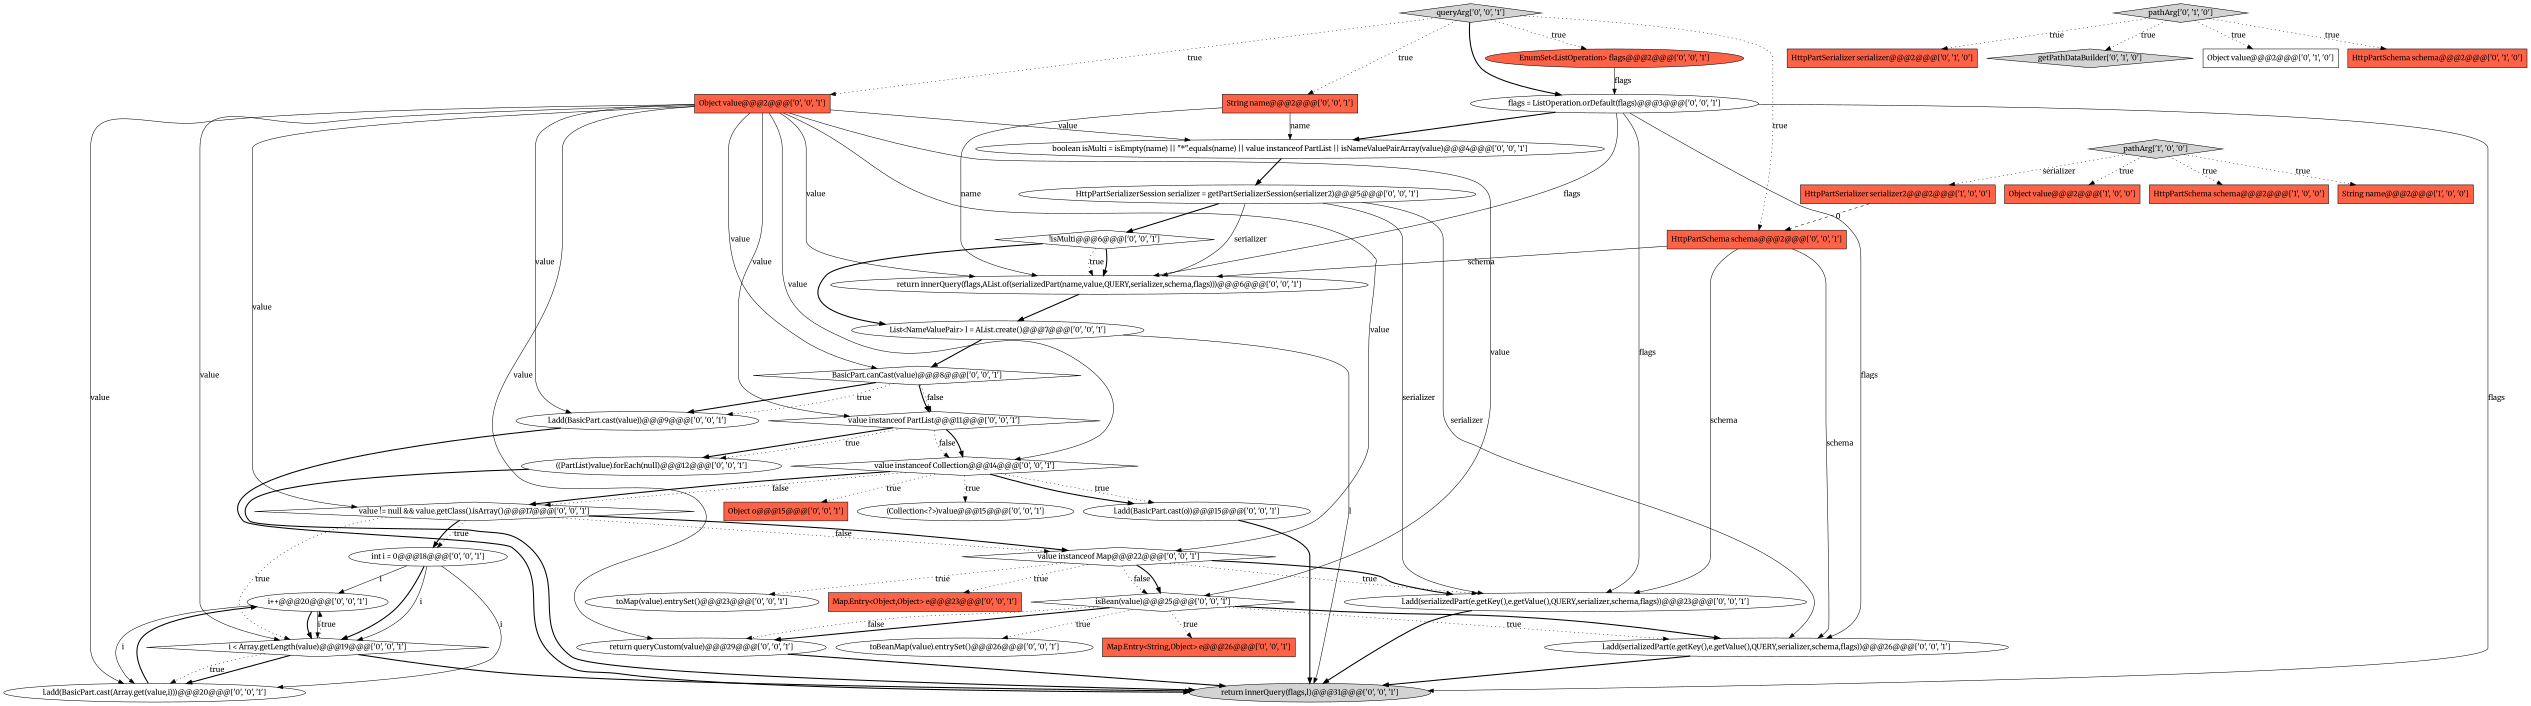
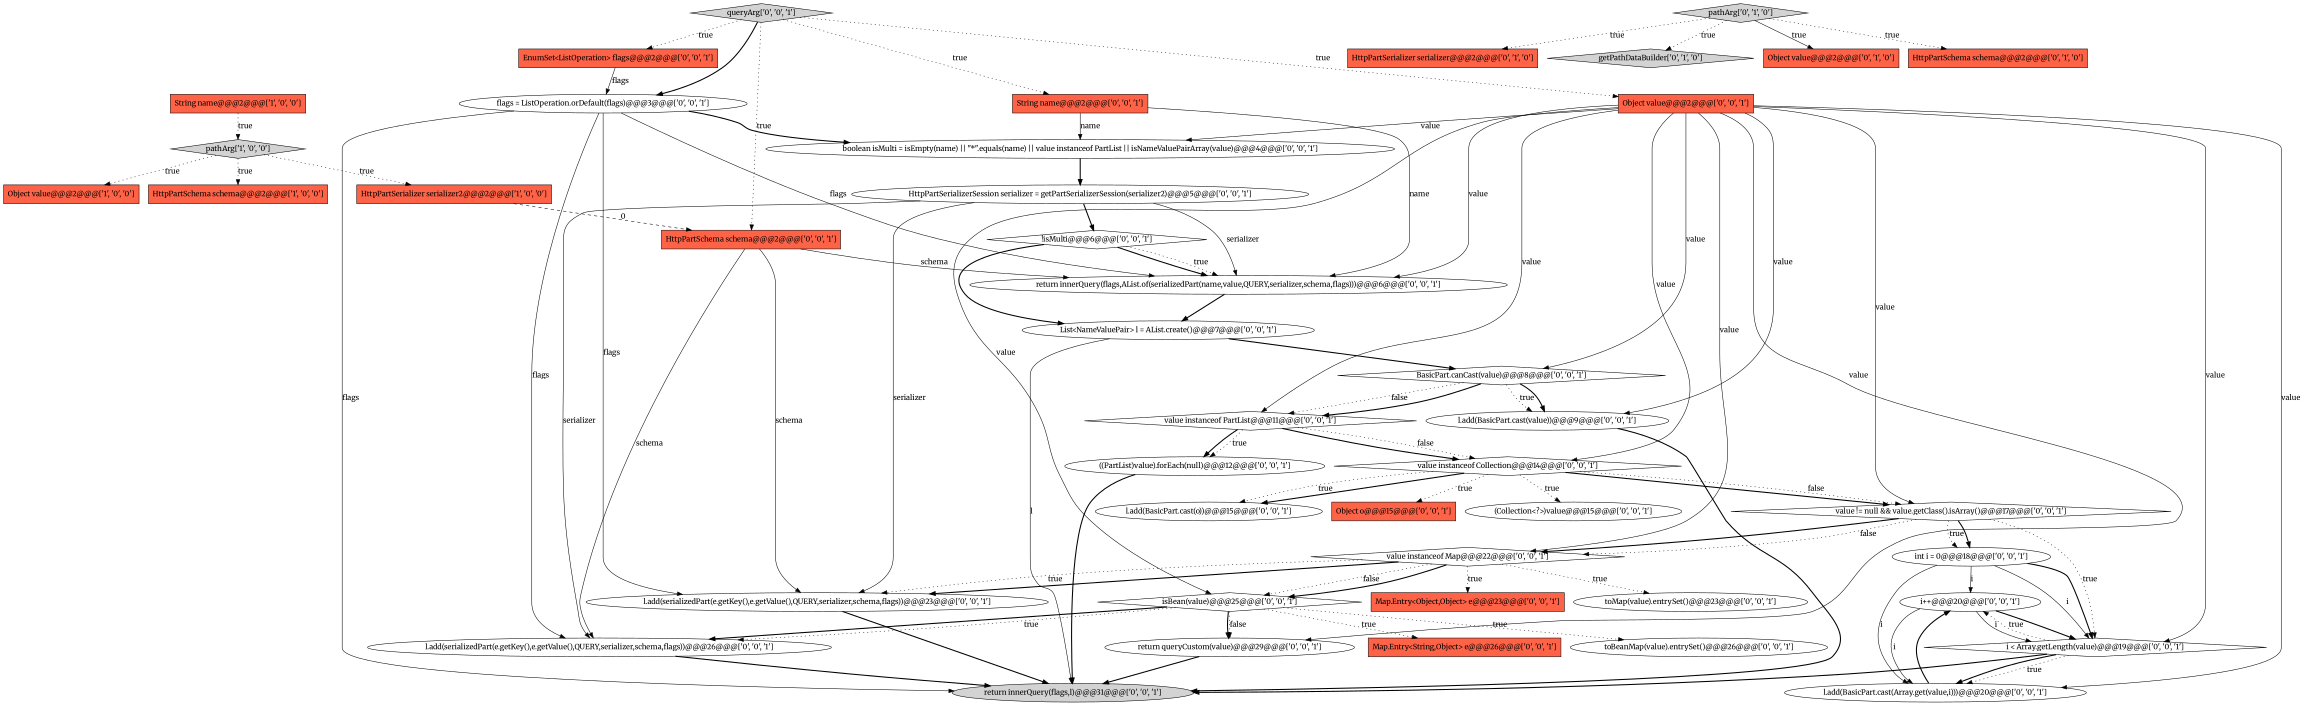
edge "pathArg['0', '1', '0']" -> "Object value@@@2@@@['0', '1', '0']": style dotted -> solid
node "EnumSet<ListOperation> flags@@@2@@@['0', '0', '1']": shape ellipse -> box
node "Object value@@@2@@@['0', '1', '0']": fillcolor white -> tomato
edge "pathArg['1', '0', '0']" -> "String name@@@2@@@['1', '0', '0']": reversed
edge "pathArg['1', '0', '0']" -> "HttpPartSerializer serializer2@@@2@@@['1', '0', '0']": label "serializer" -> "true"
edge "l.add(BasicPart.cast(o))@@@15@@@['0', '0', '1']" -> "return innerQuery(flags,l)@@@31@@@['0', '0', '1']": removed
